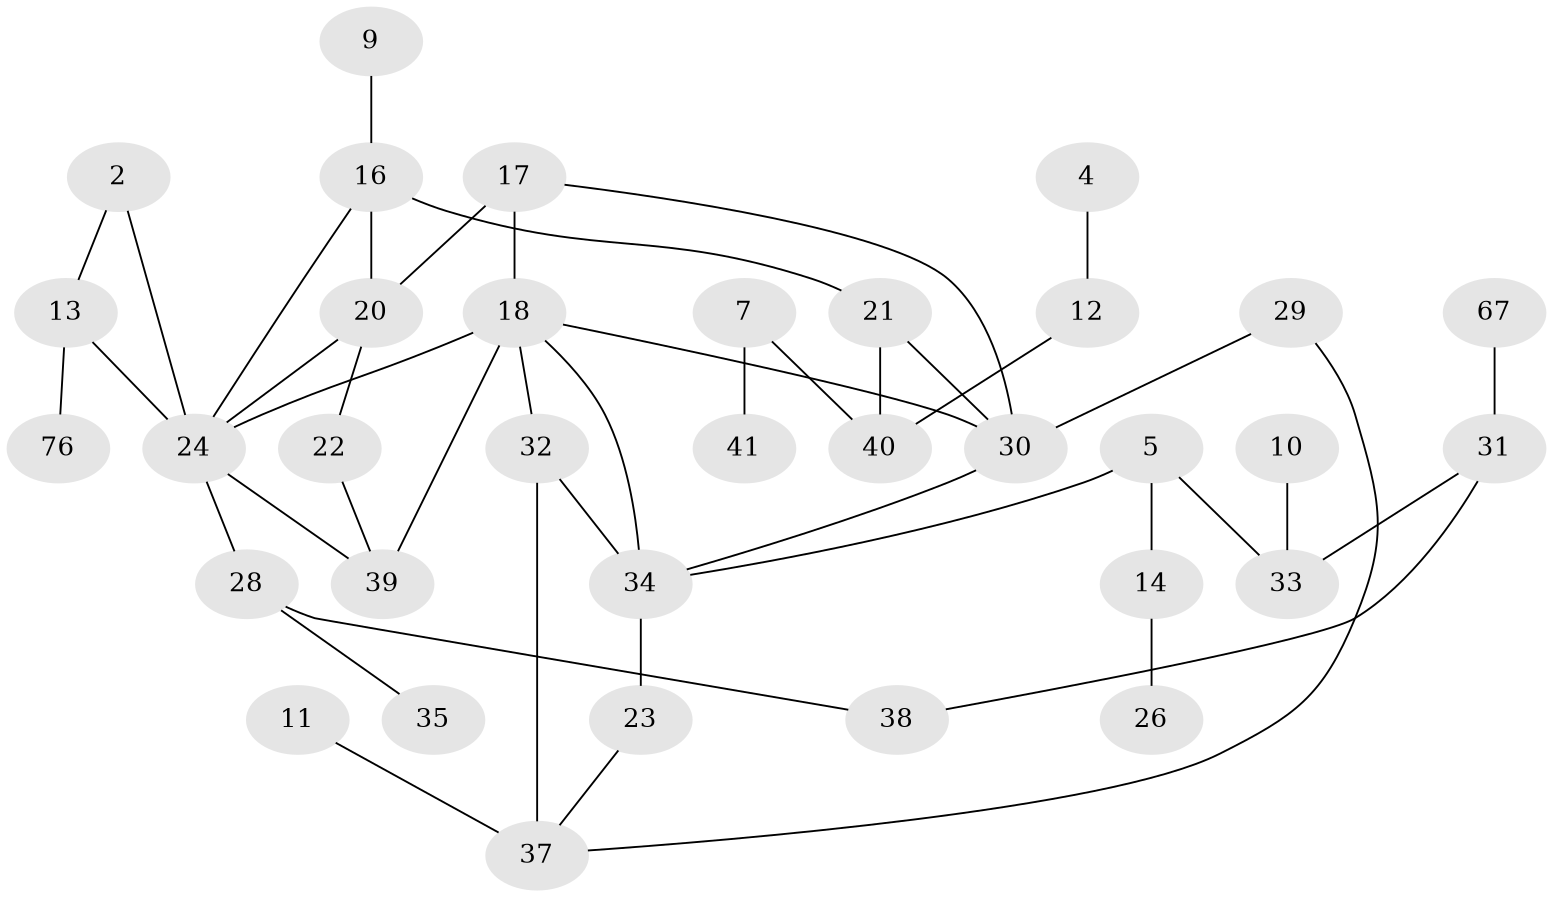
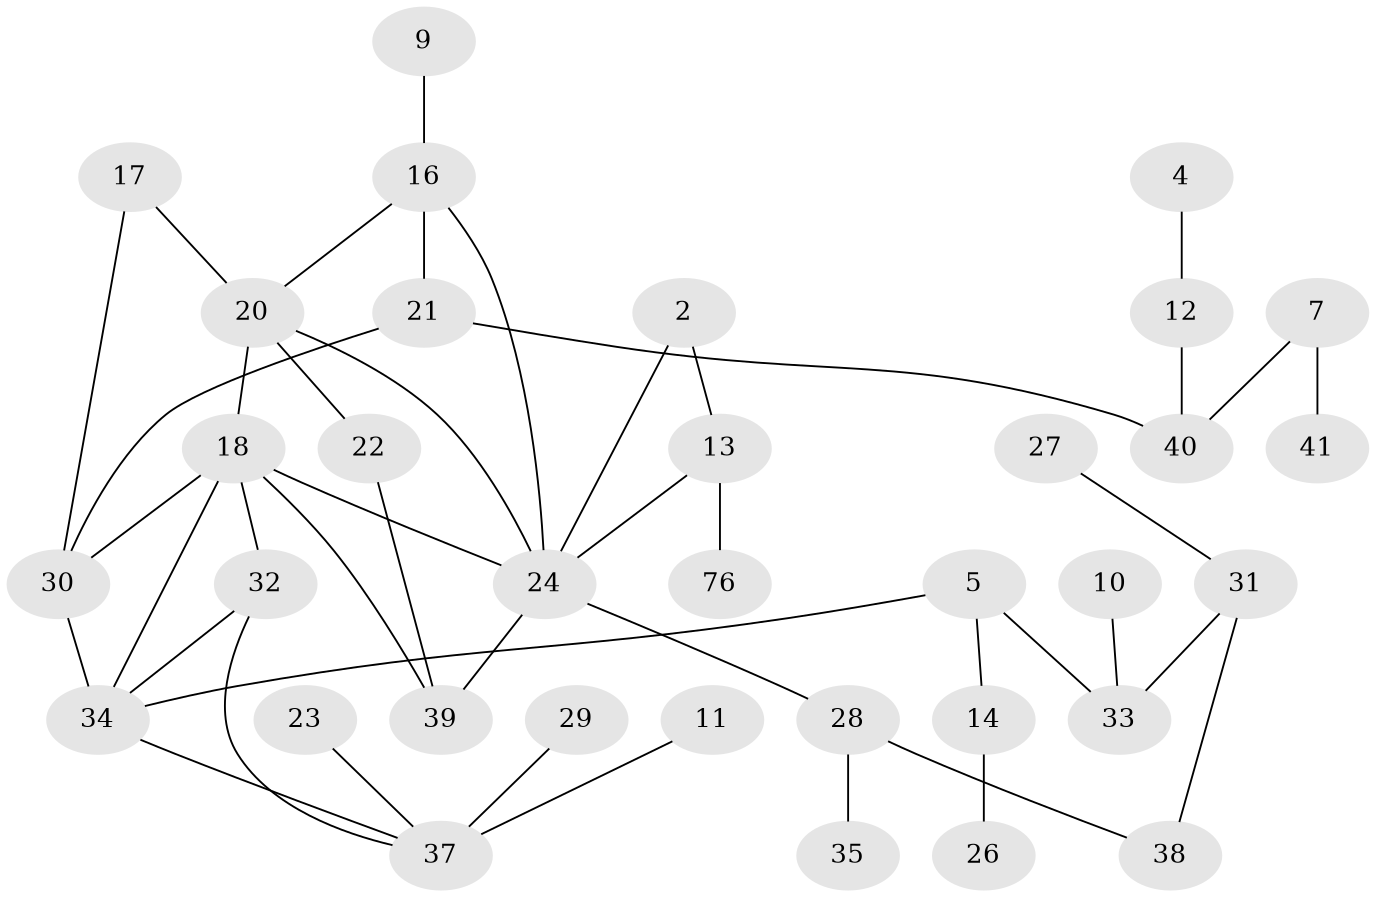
edge "17" -- "18": now "20" -- "18"
node "67": label "67" -> "27"
edge "29" -- "30": removed
edge "34" -- "23": now "34" -- "37"
